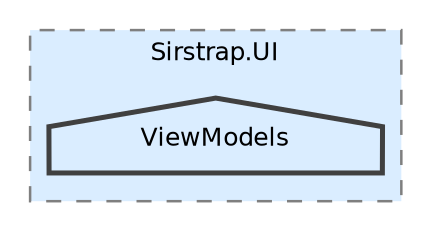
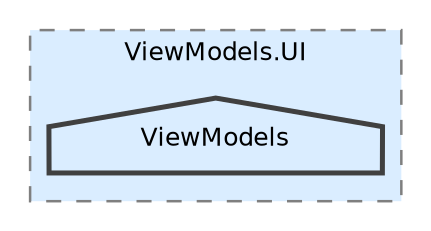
cluster "Sirstrap.UI": label "Sirstrap.UI" -> "ViewModels.UI"
